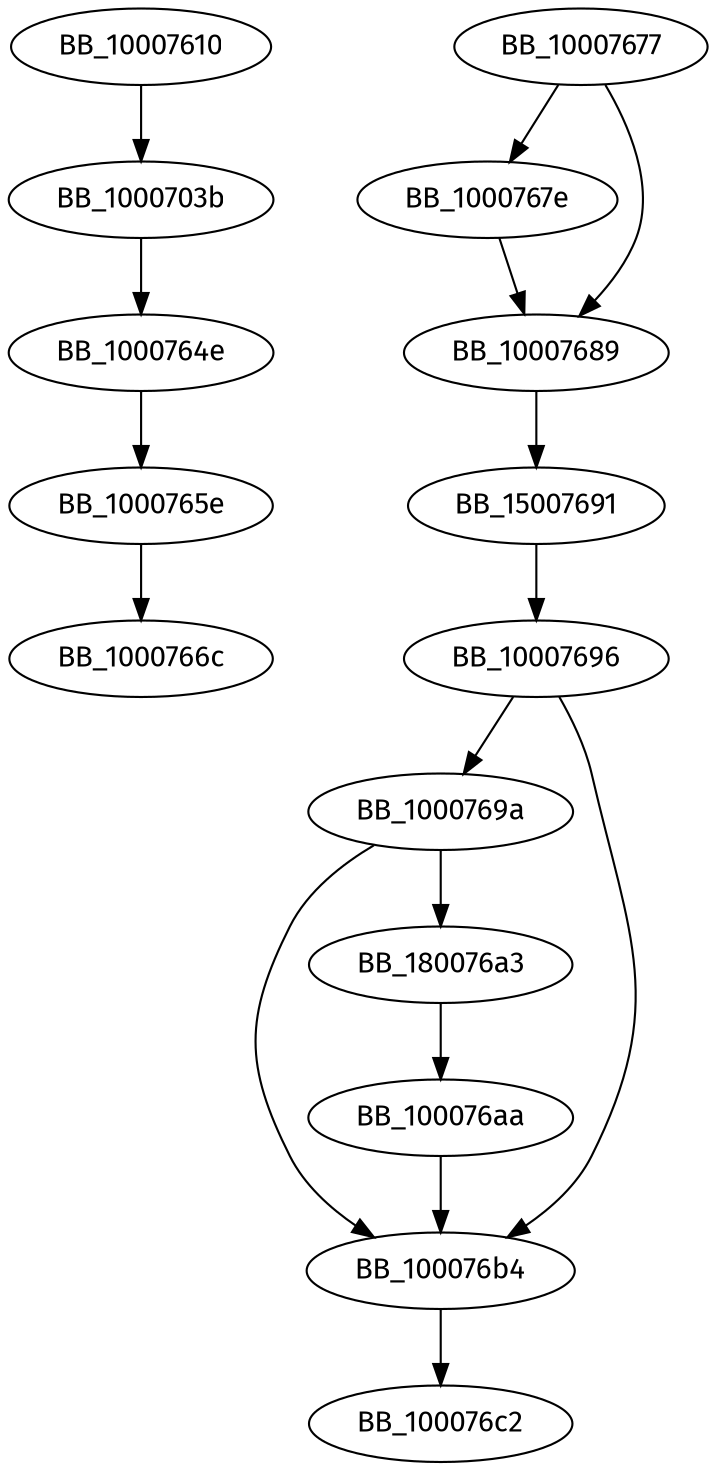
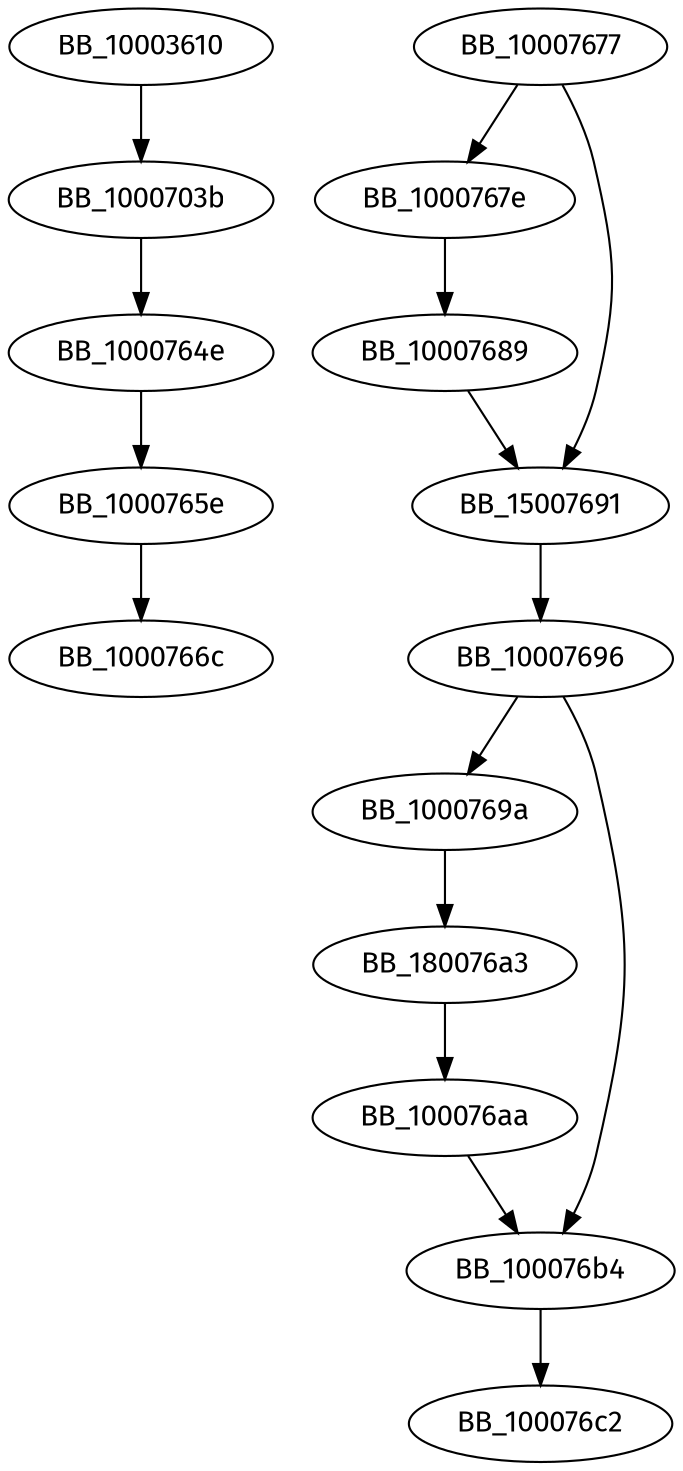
node "BB_10007610": label "BB_10007610" -> "BB_10003610"
edge "BB_10007677" -> "BB_10007689": now "BB_10007677" -> "BB_15007691"
edge "BB_1000769a" -> "BB_100076b4": removed
